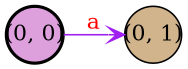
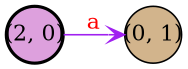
node "(0, 0)": label "(0, 0)" -> "(2, 0)"
